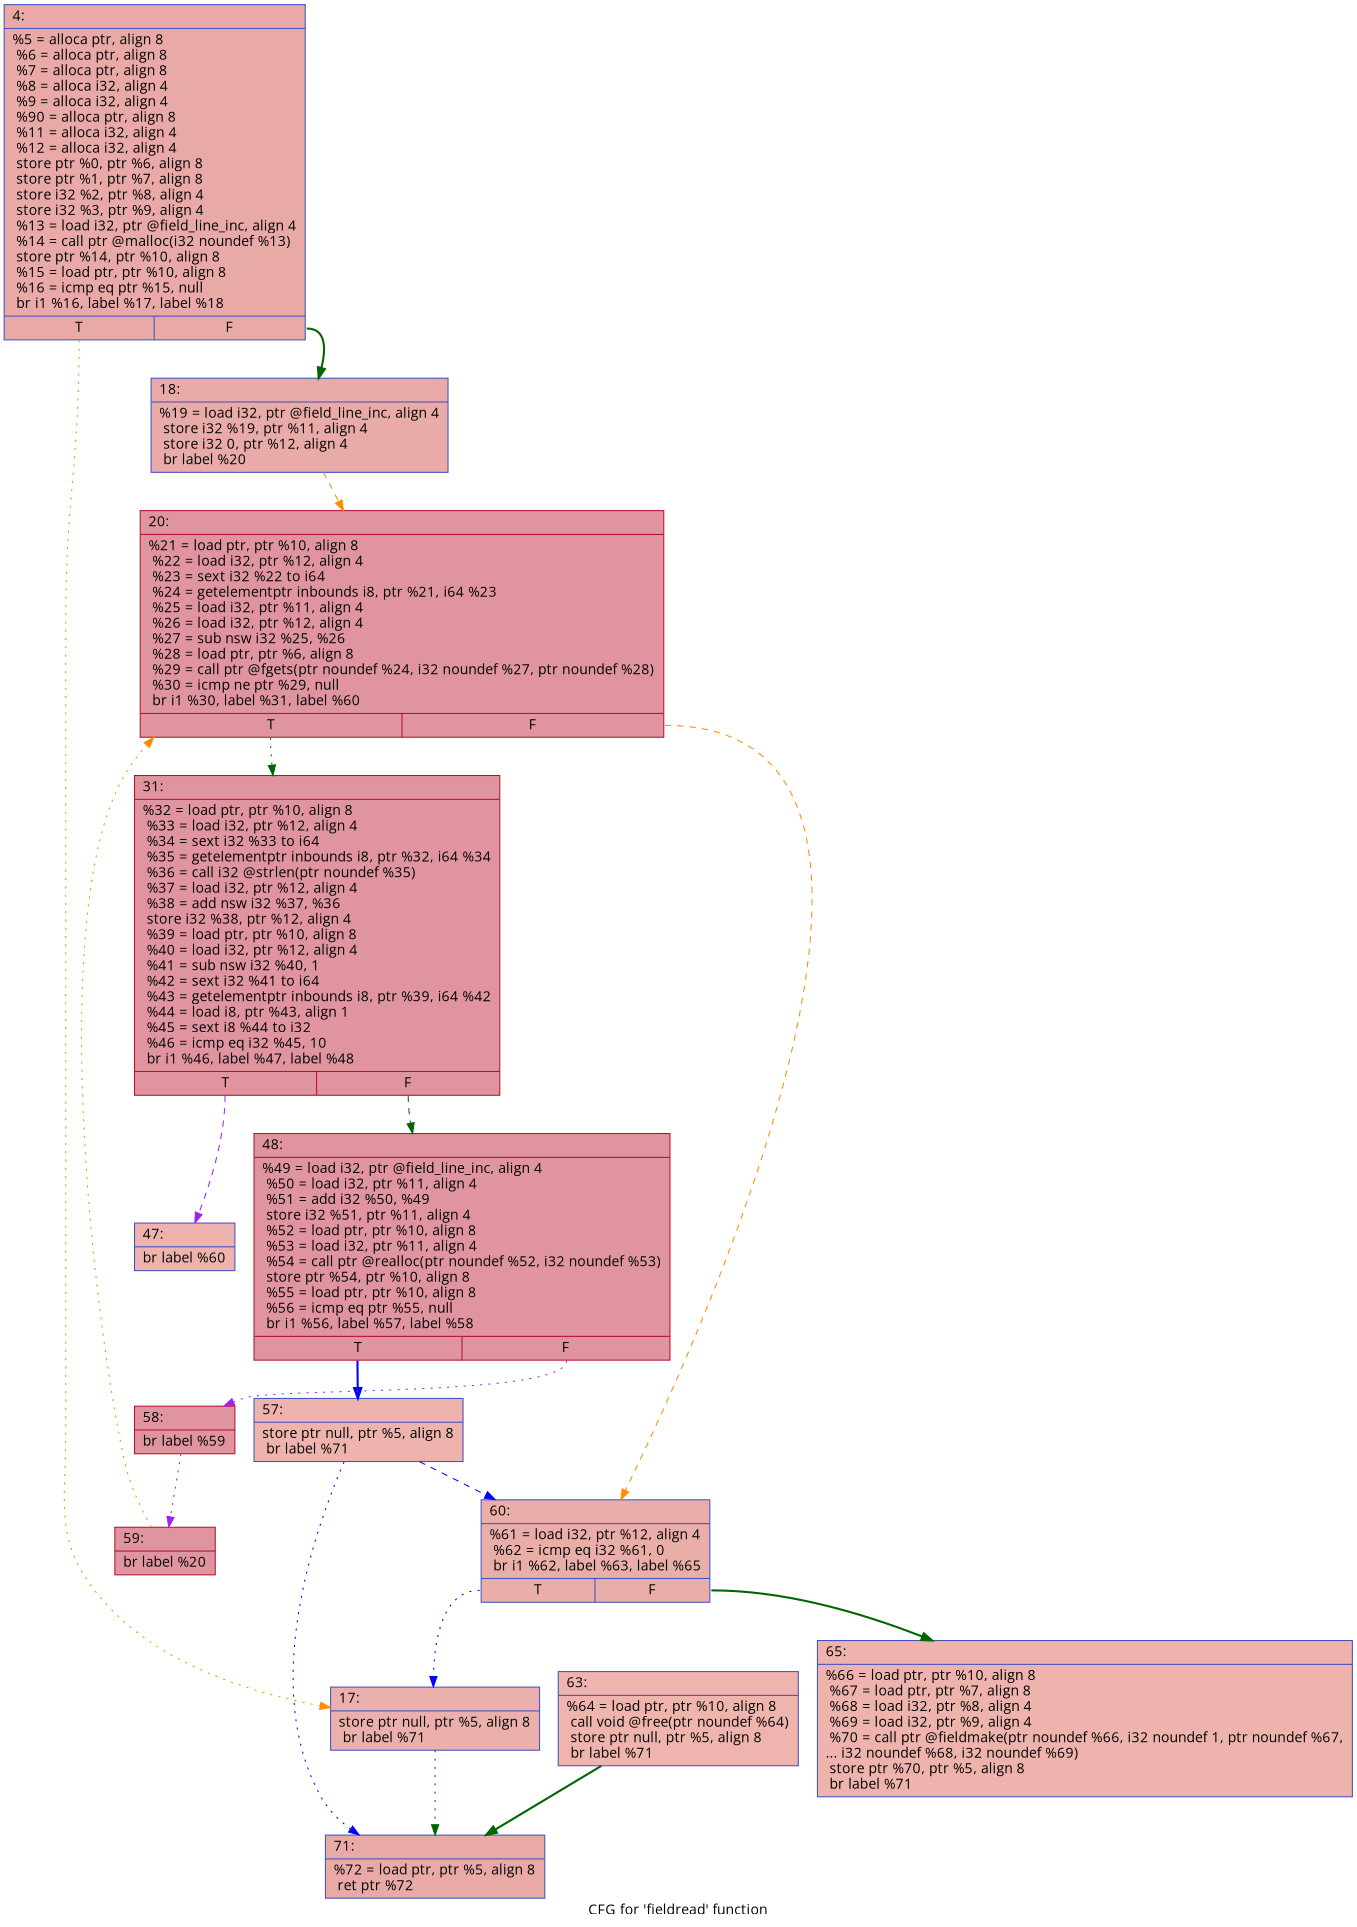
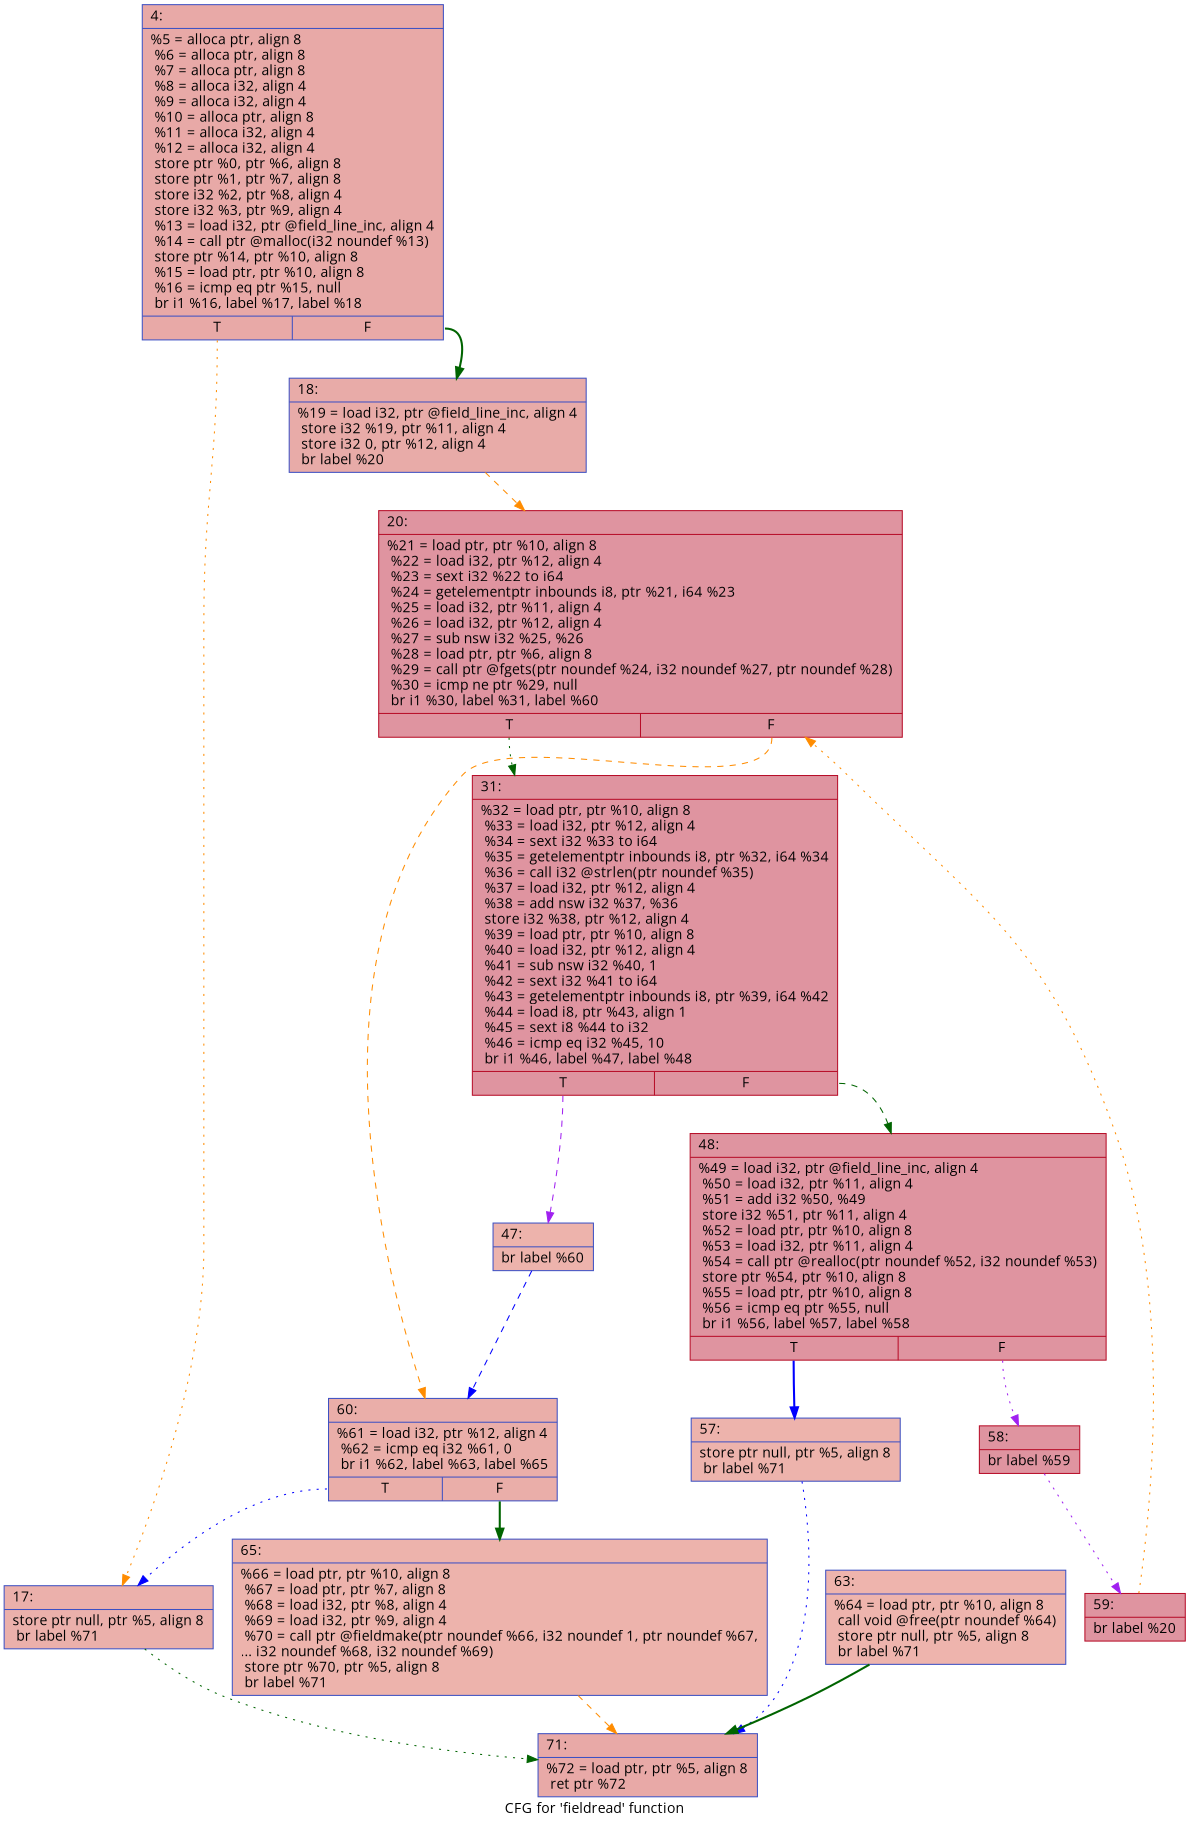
node "4:": text "%90 = alloca ptr, align 8" -> "%10 = alloca ptr, align 8"
edge "57:" -> "60:": now "47:" -> "60:"
edge "65:" -> "71:": added
